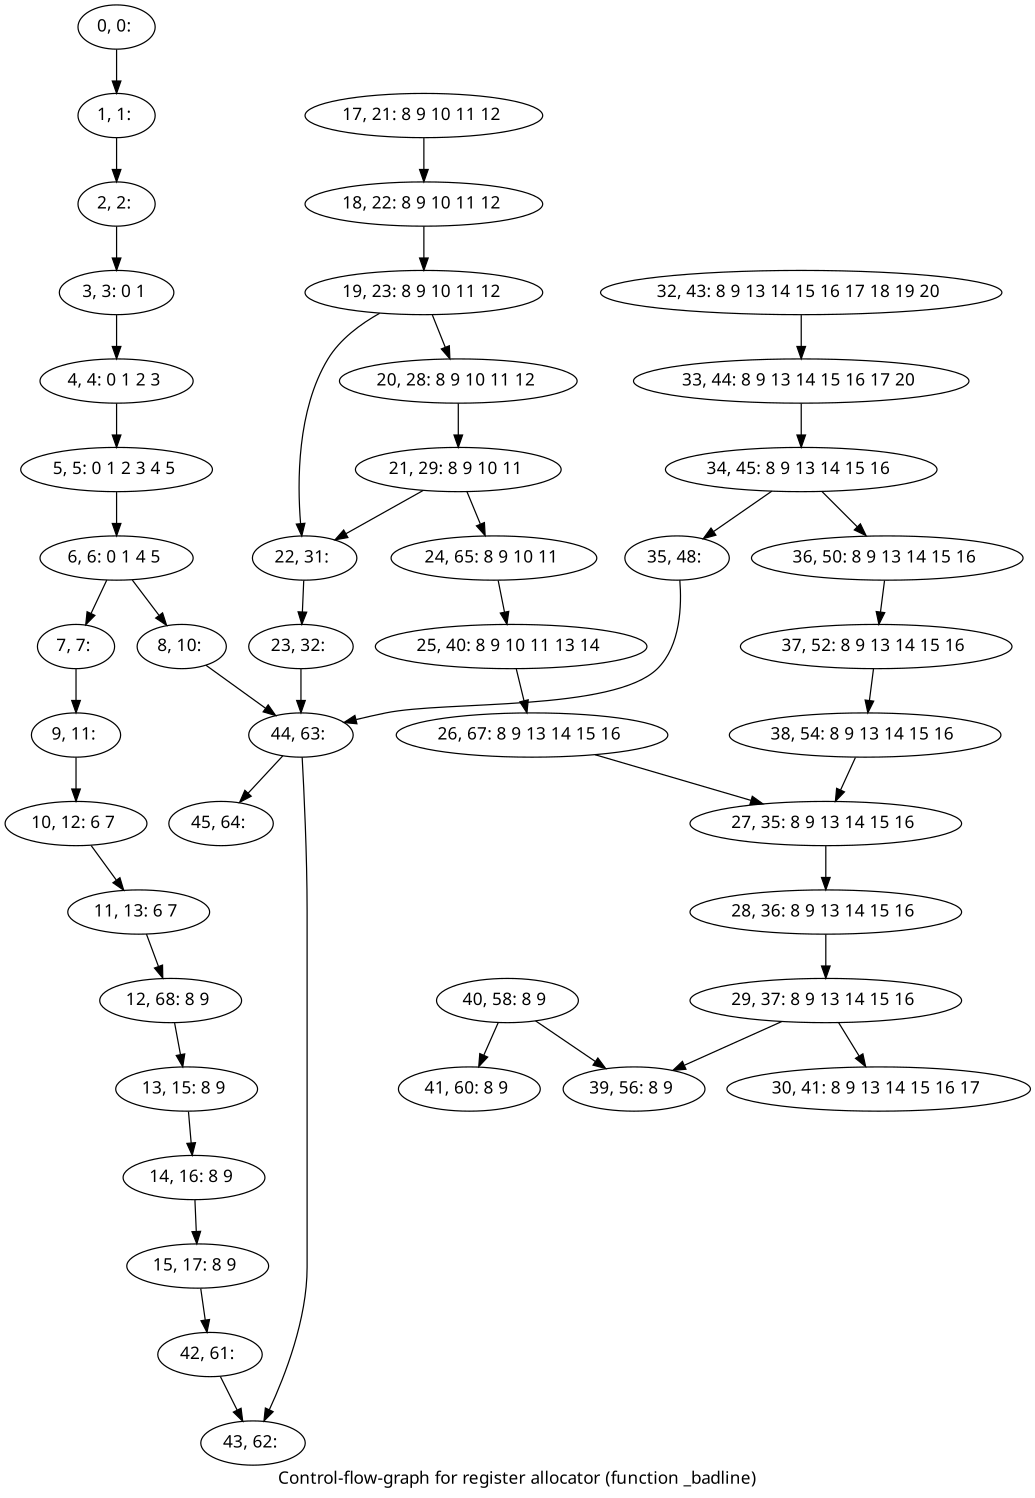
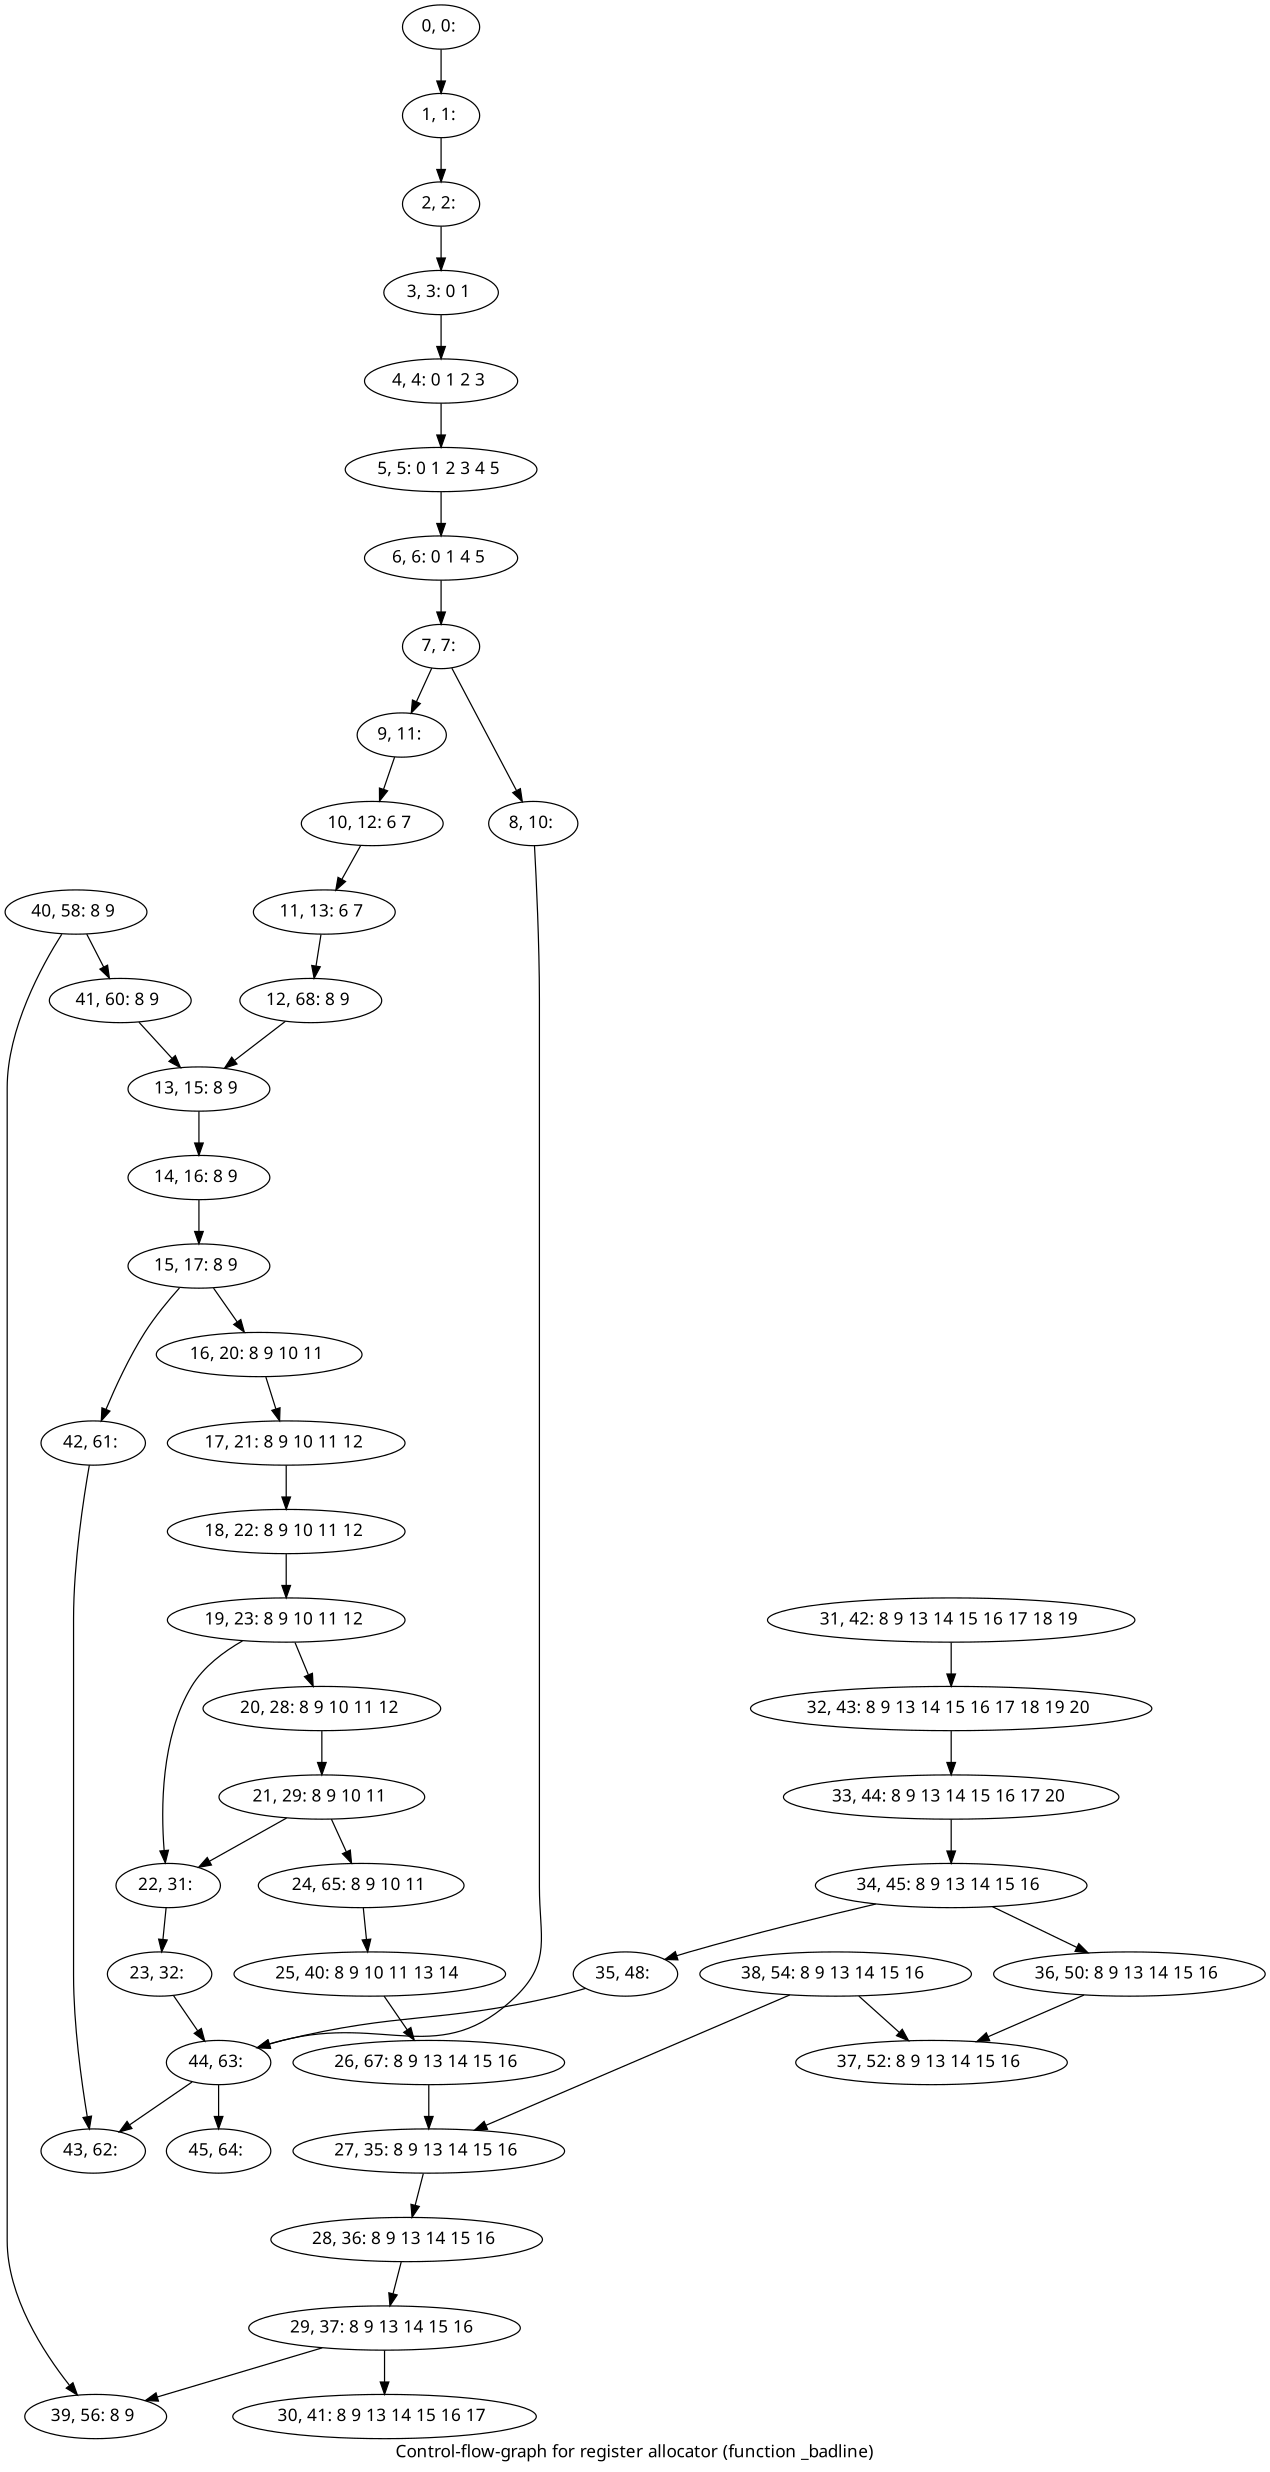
edge "6, 6: 0 1 4 5" -> "8, 10:": now "7, 7:" -> "8, 10:"
edge "37, 52: 8 9 13 14 15 16" -> "38, 54: 8 9 13 14 15 16": reversed
edge "41, 60: 8 9" -> "13, 15: 8 9": added
node "16, 20: 8 9 10 11": added
node "31, 42: 8 9 13 14 15 16 17 18 19": added
